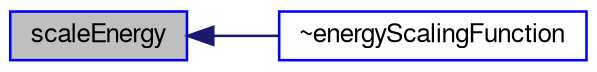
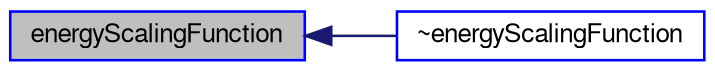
node "scaleEnergy": label "scaleEnergy" -> "energyScalingFunction"
